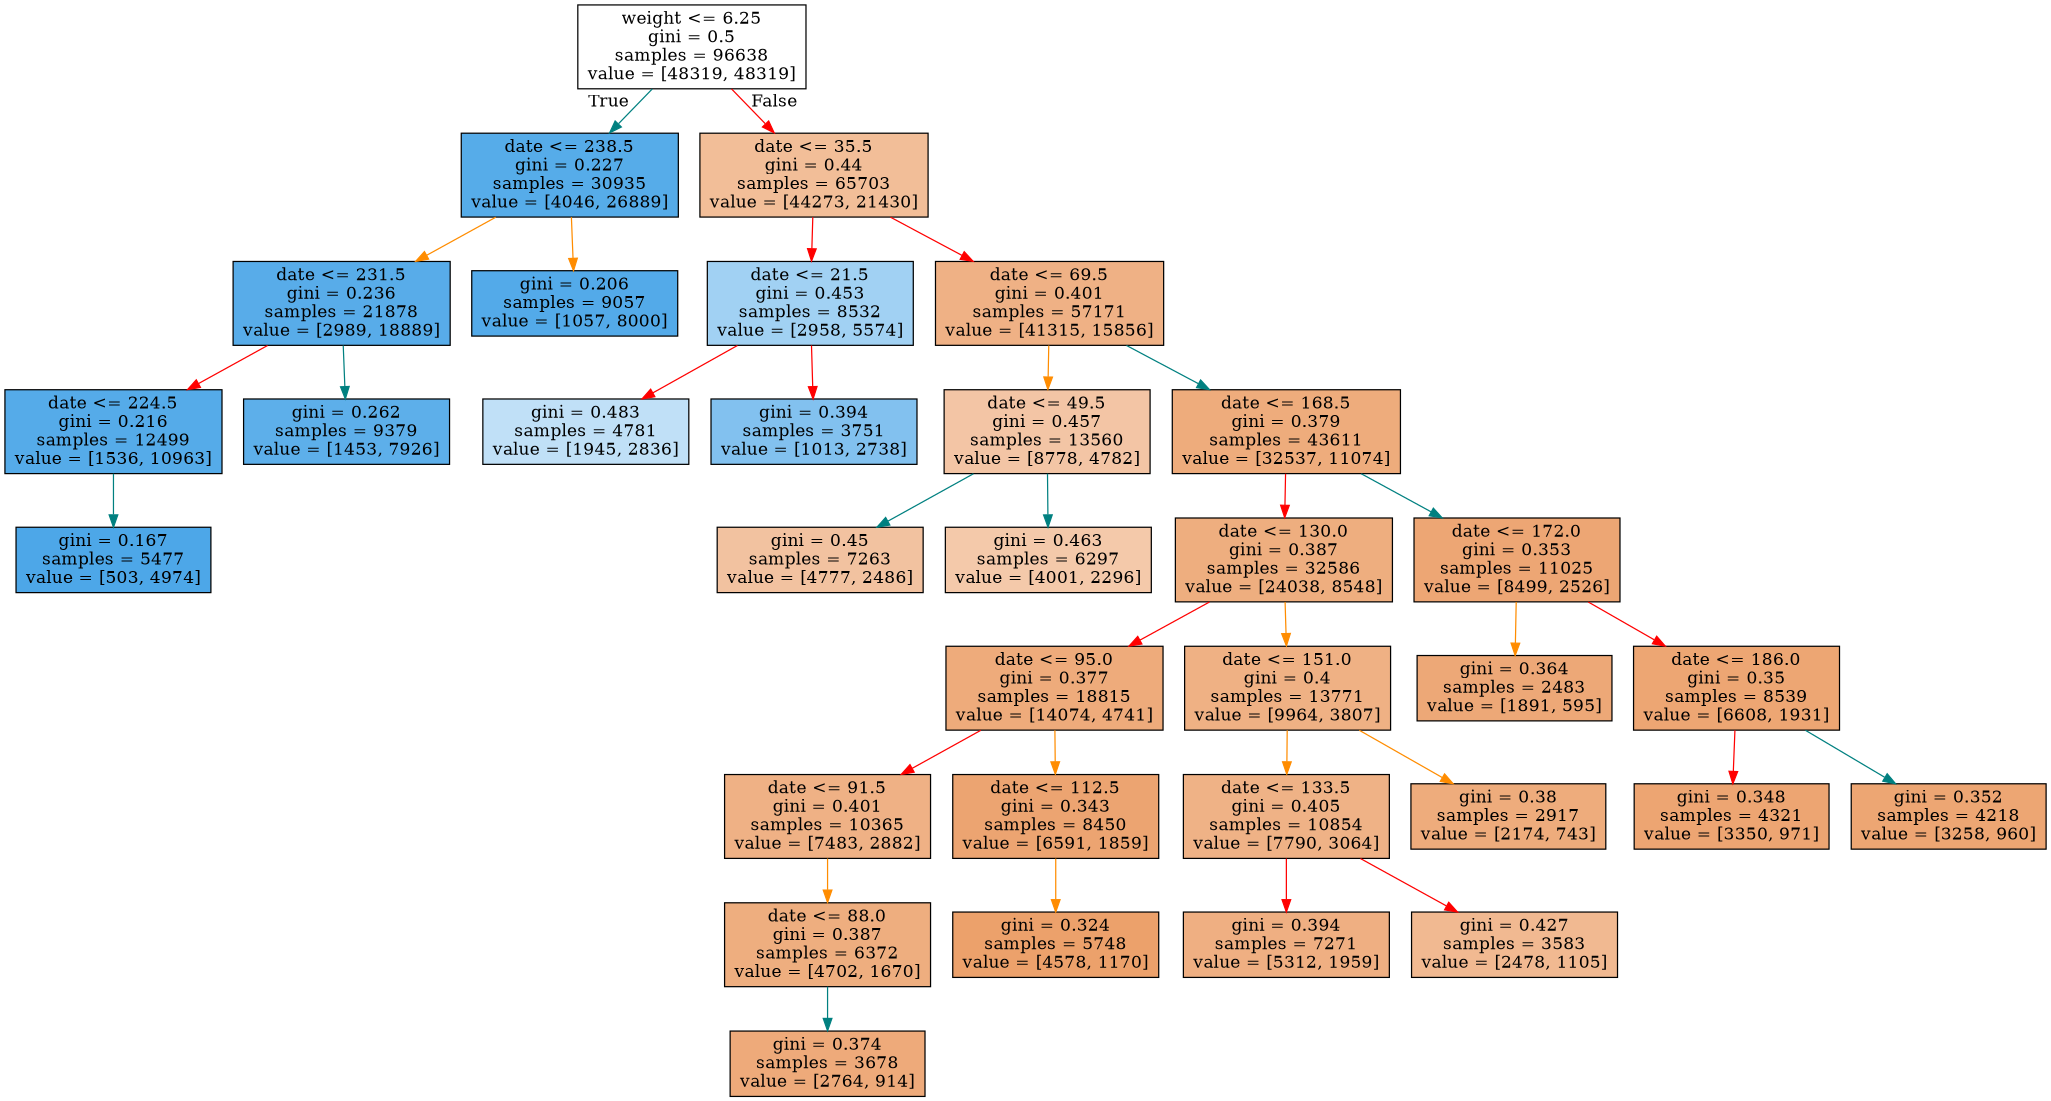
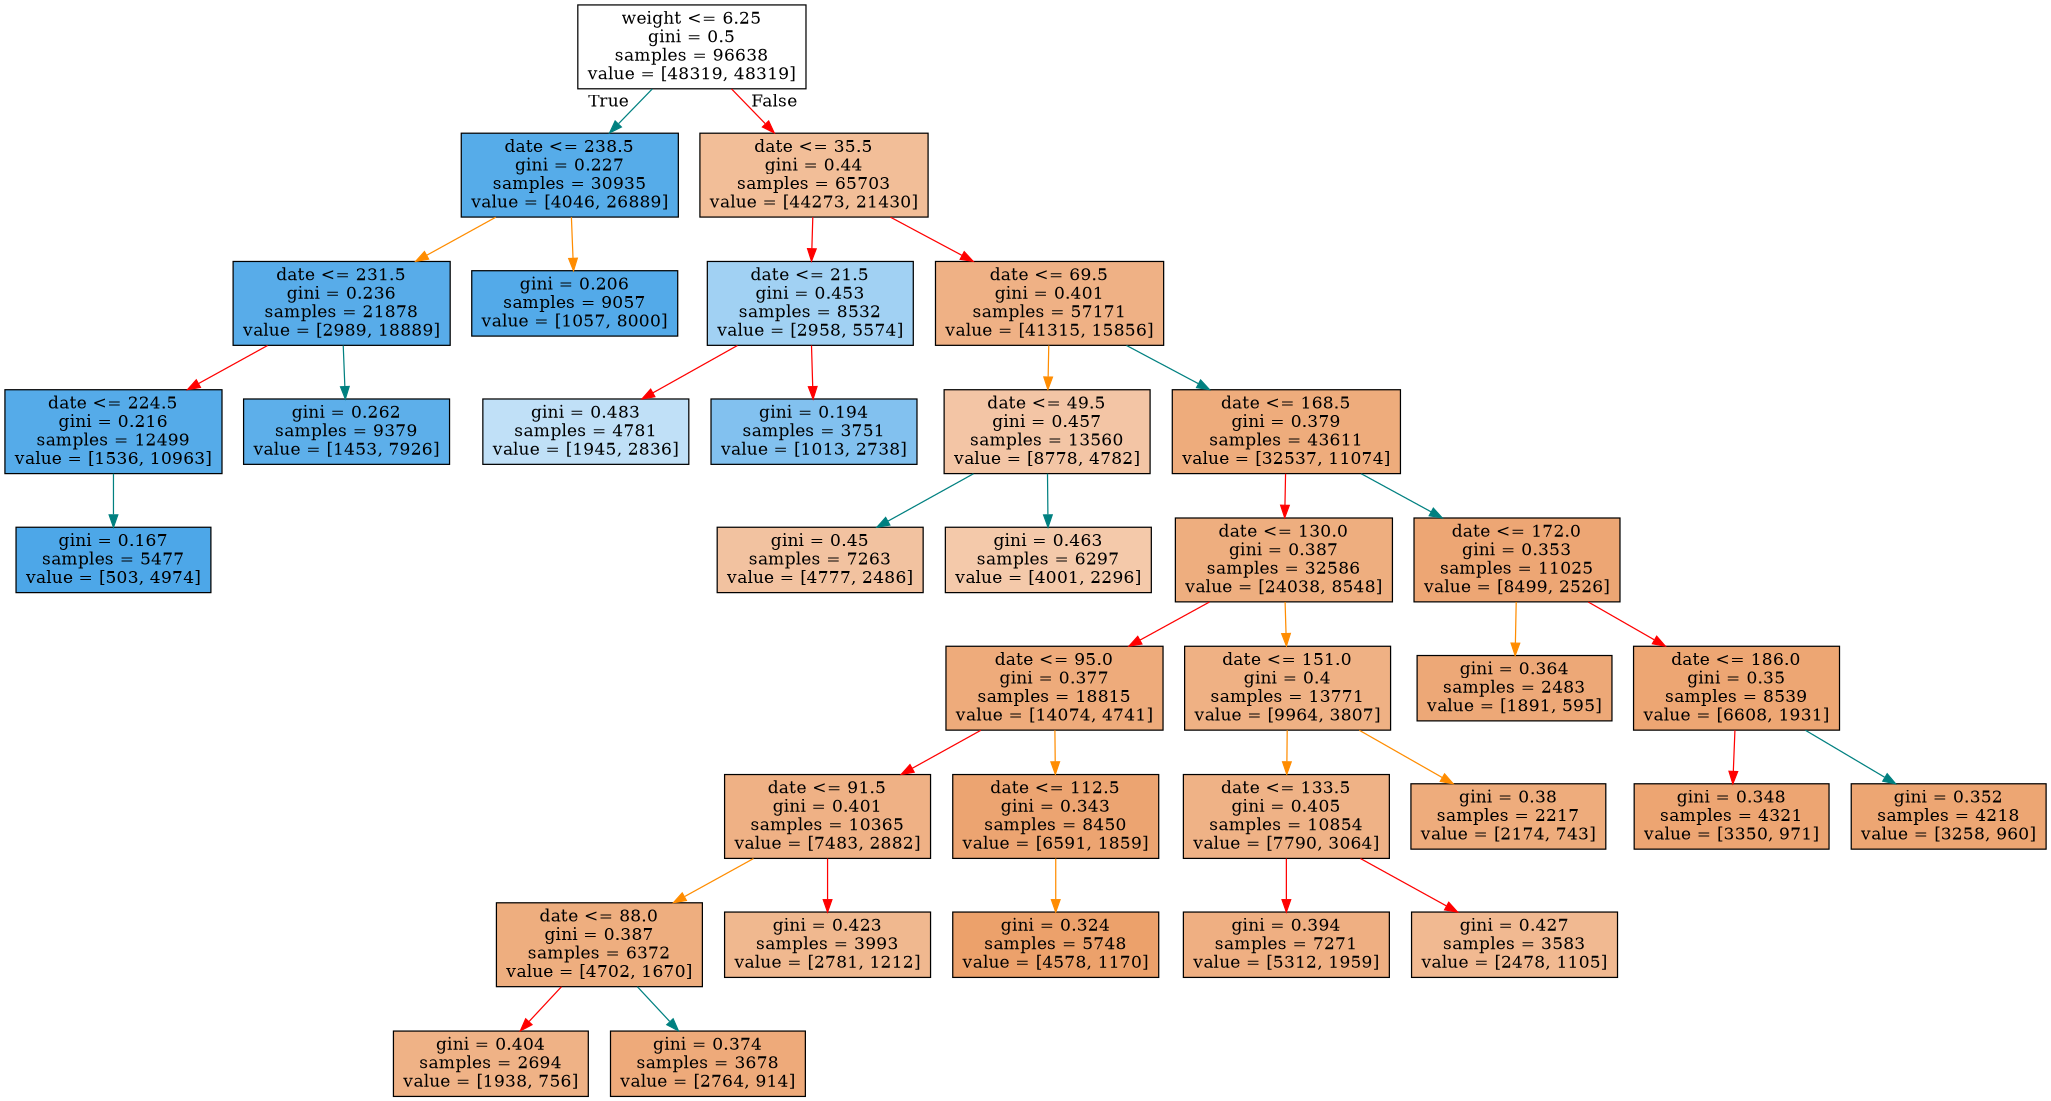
node "gini = 0.394 samples = 3751 value = [1013, 2738]": label "gini = 0.394 samples = 3751 value = [1013, 2738]" -> "gini = 0.194 samples = 3751 value = [1013, 2738]"
node "gini = 0.38 samples = 2917 value = [2174, 743]": label "gini = 0.38 samples = 2917 value = [2174, 743]" -> "gini = 0.38 samples = 2217 value = [2174, 743]"
node "gini = 0.423 samples = 3993 value = [2781, 1212]": added
node "gini = 0.404 samples = 2694 value = [1938, 756]": added
